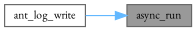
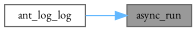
node "ant_log_write": label "ant_log_write" -> "ant_log_log"
